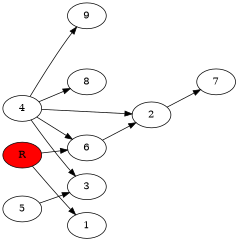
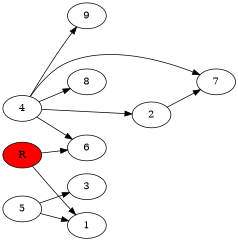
edge "6" -> "2": removed
edge "4" -> "3": now "4" -> "7"
edge "5" -> "1": added
